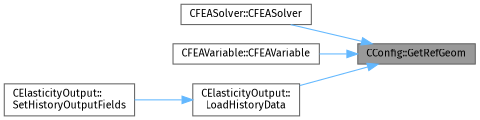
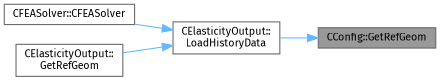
edge "CFEASolver::CFEASolver" -> "CConfig::GetRefGeom": now "CFEASolver::CFEASolver" -> "CElasticityOutput:: LoadHistoryData"
node "CFEAVariable::CFEAVariable": removed
node "CElasticityOutput:: SetHistoryOutputFields": label "CElasticityOutput:: SetHistoryOutputFields" -> "CElasticityOutput:: GetRefGeom"
